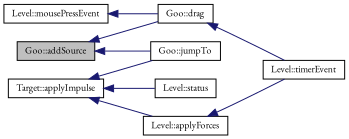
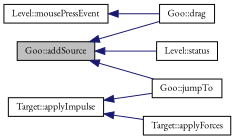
node "Level::timerEvent": removed
edge "Level::status" -> "Target::applyImpulse": now "Level::status" -> "Goo::addSource"
node "Level::applyForces": label "Level::applyForces" -> "Target::applyForces"
